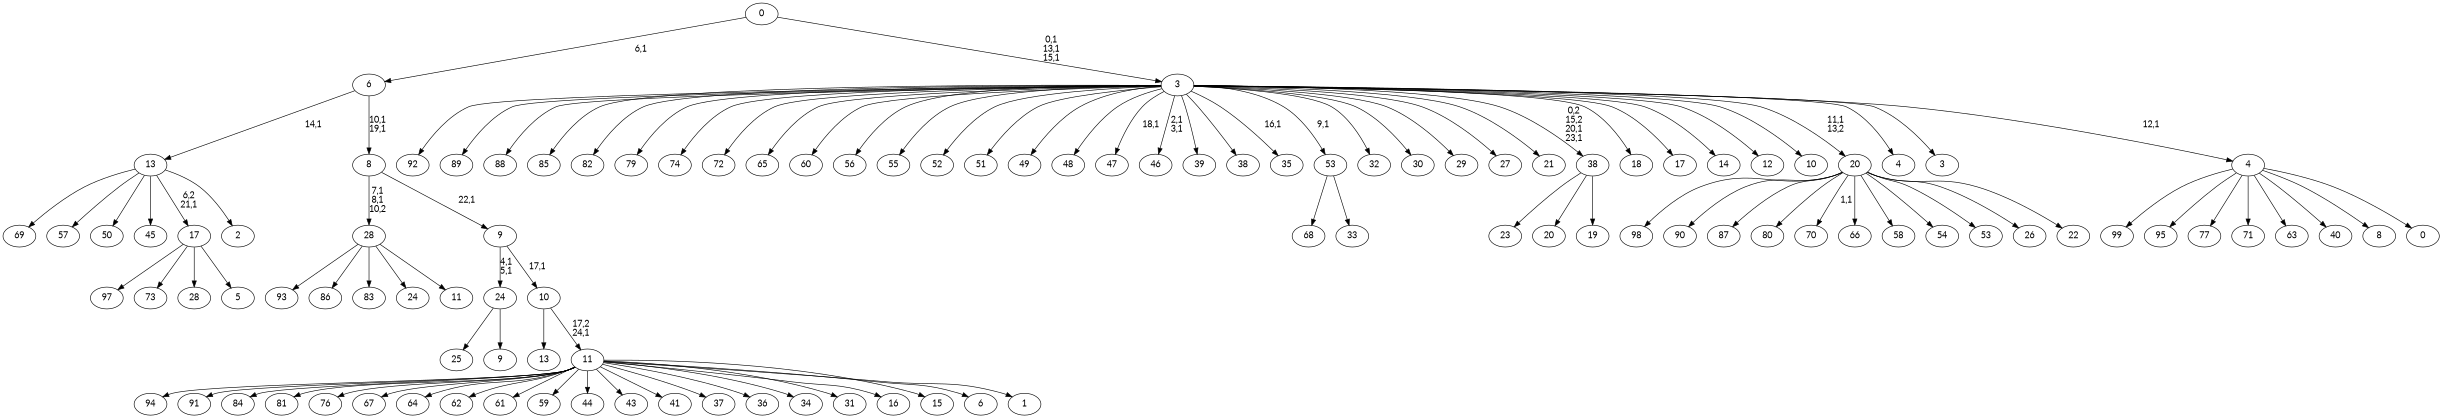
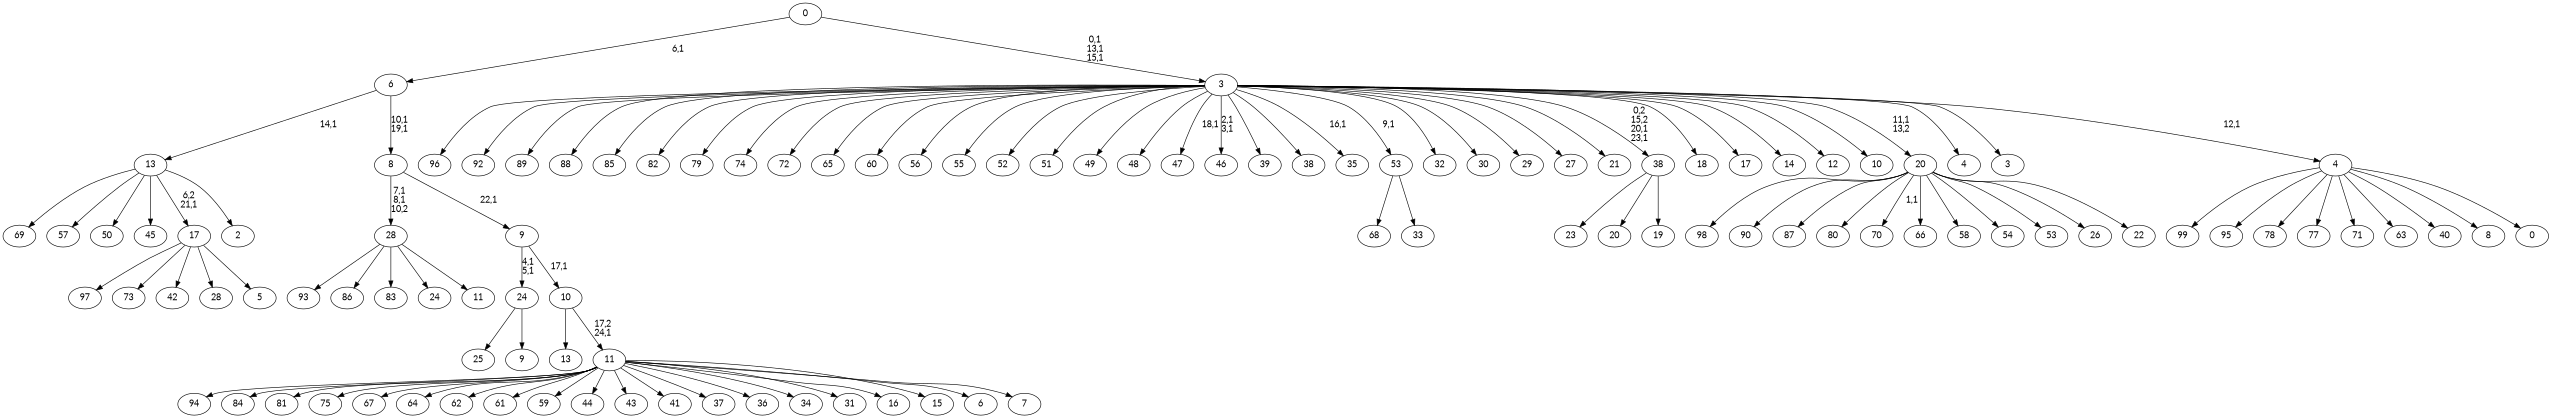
node "96": added
node "78": added
node "42": added
node "91": removed
node "76": label "76" -> "75"
node "1": label "1" -> "7"
